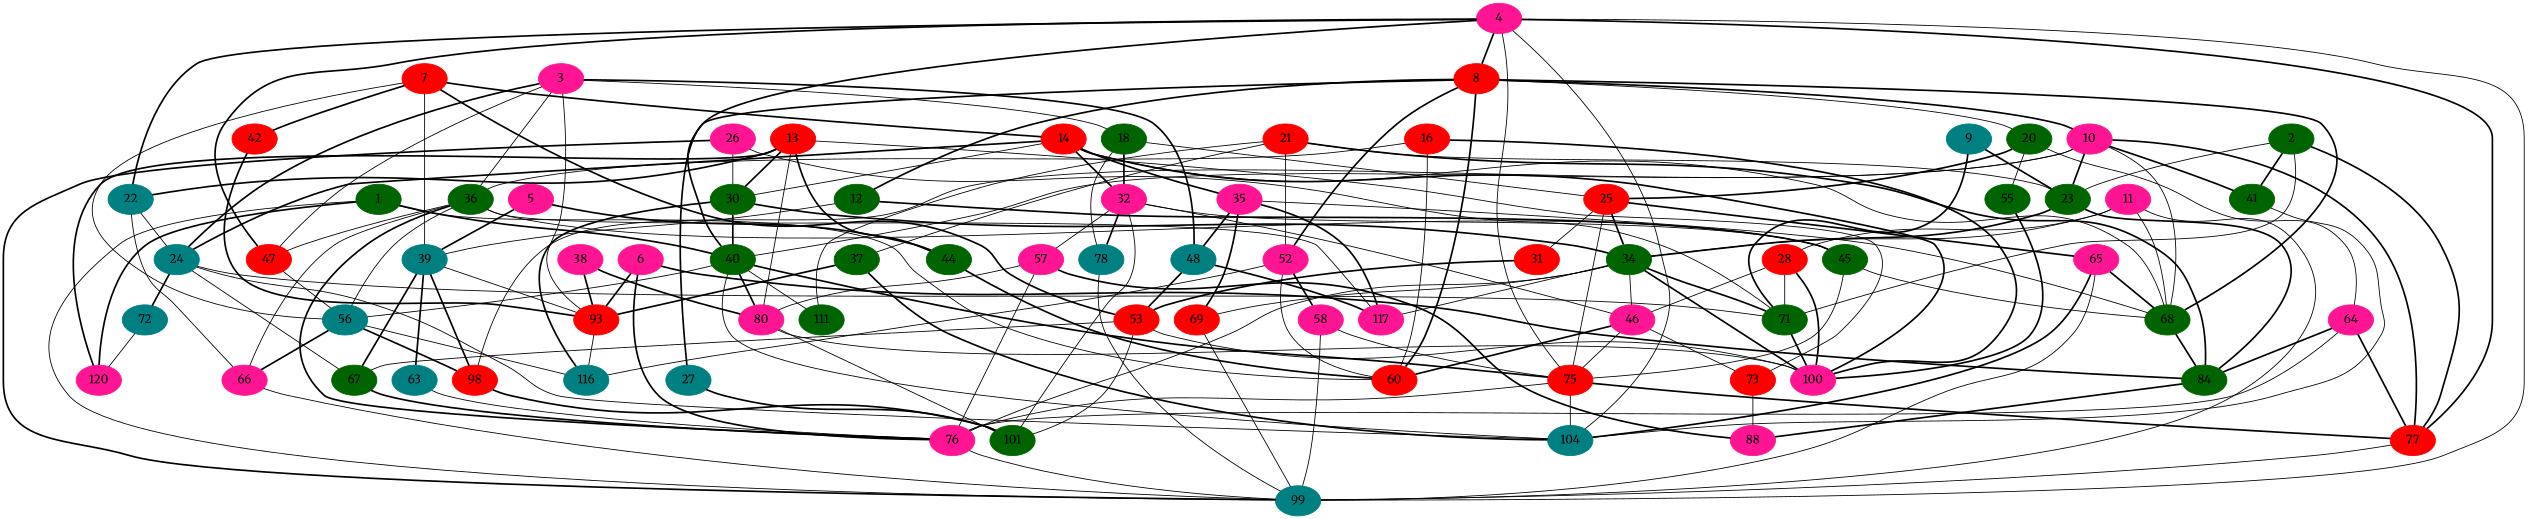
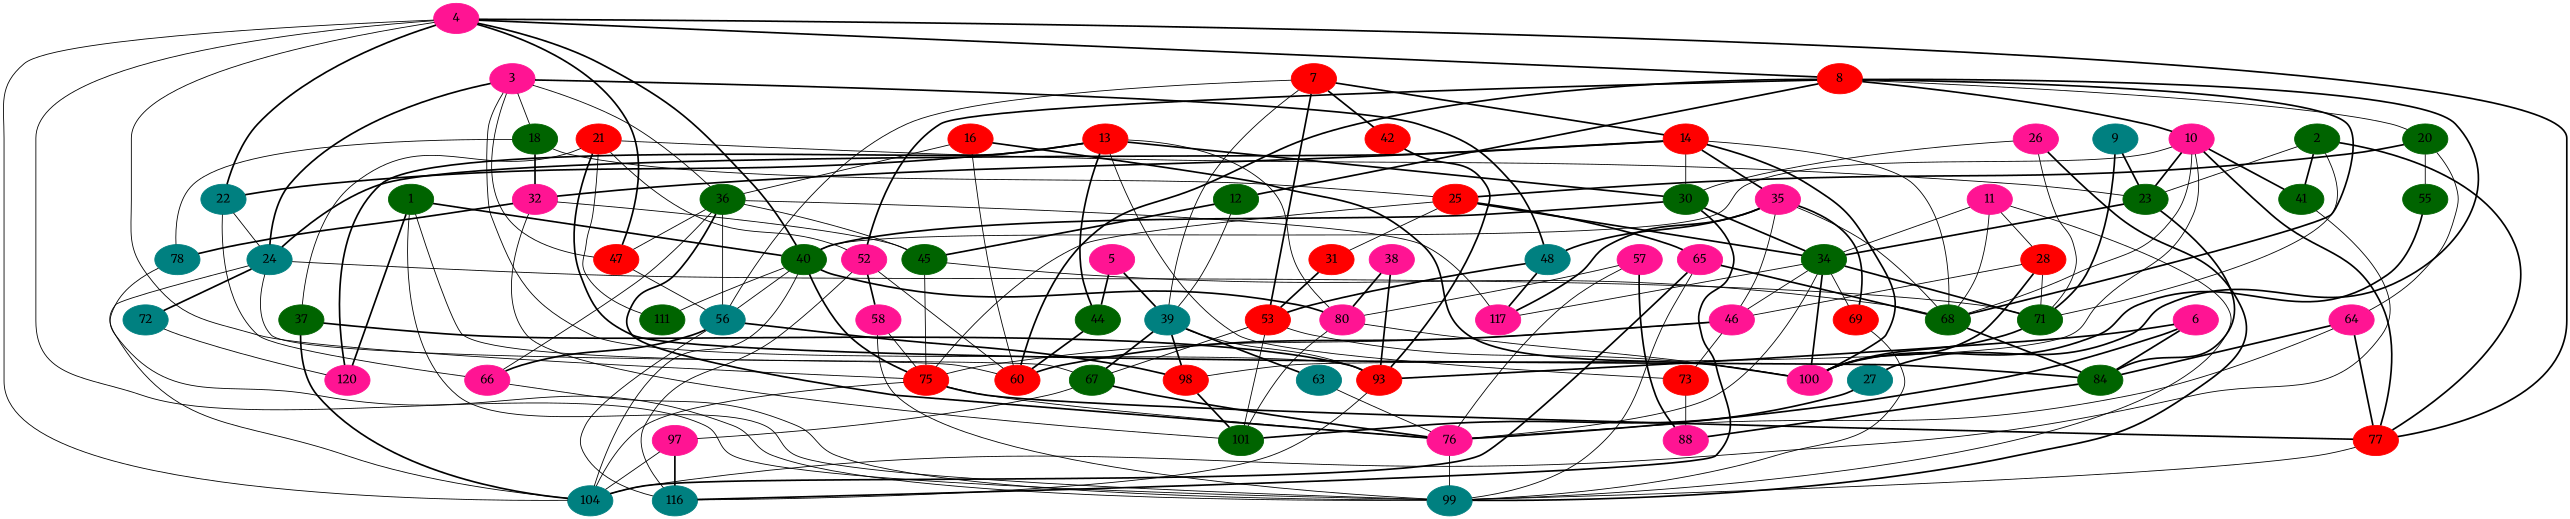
edge "32" -- "57": removed
edge "32" -- "46": now "35" -- "46"
node "97": added
